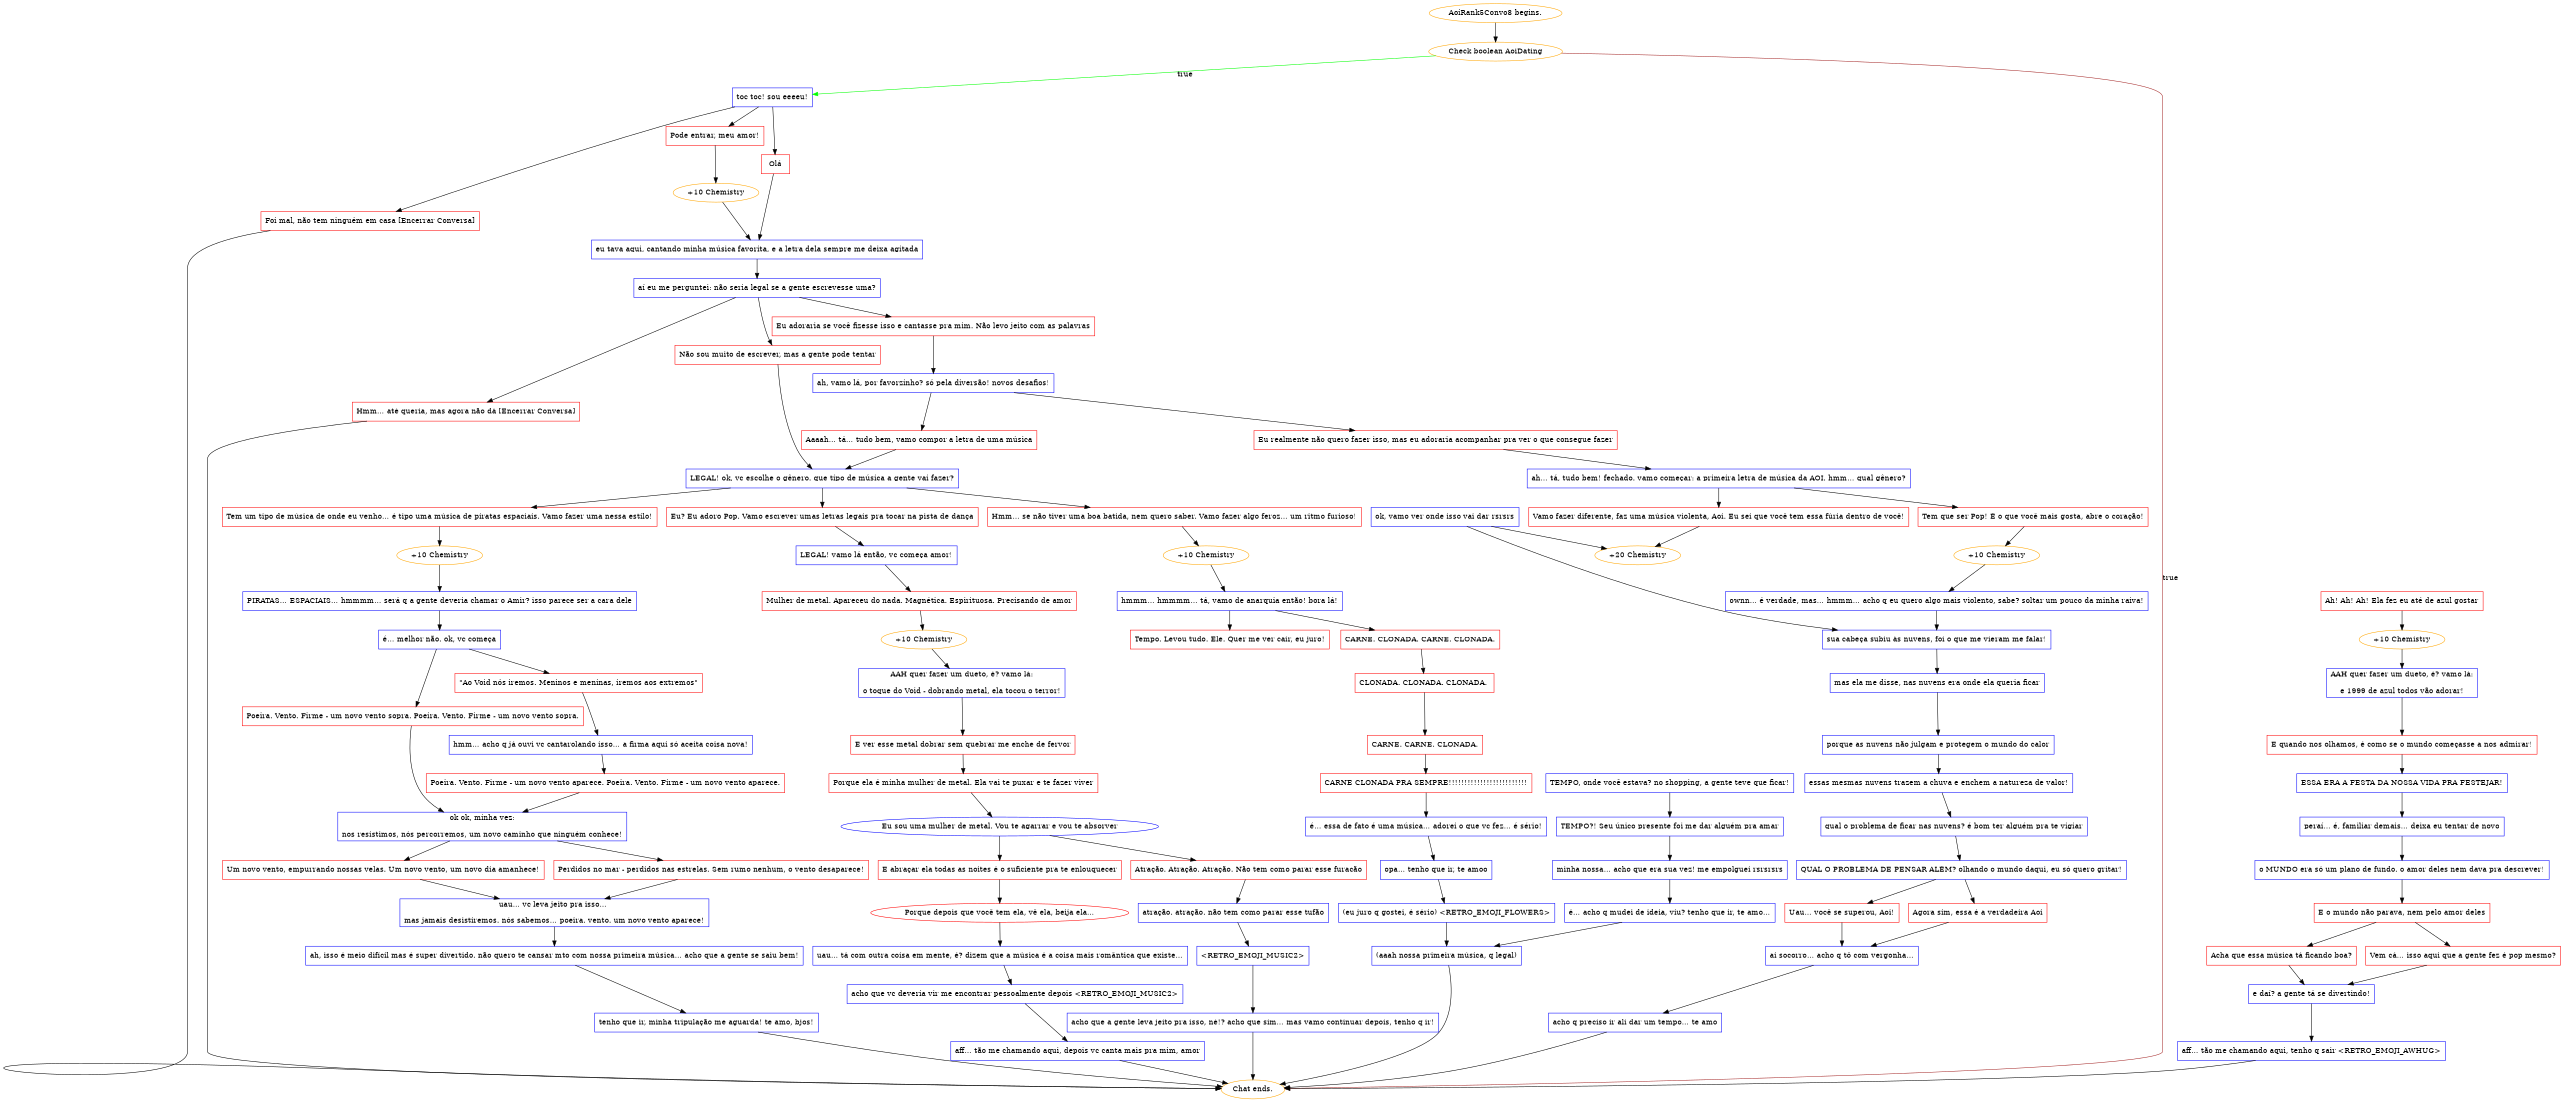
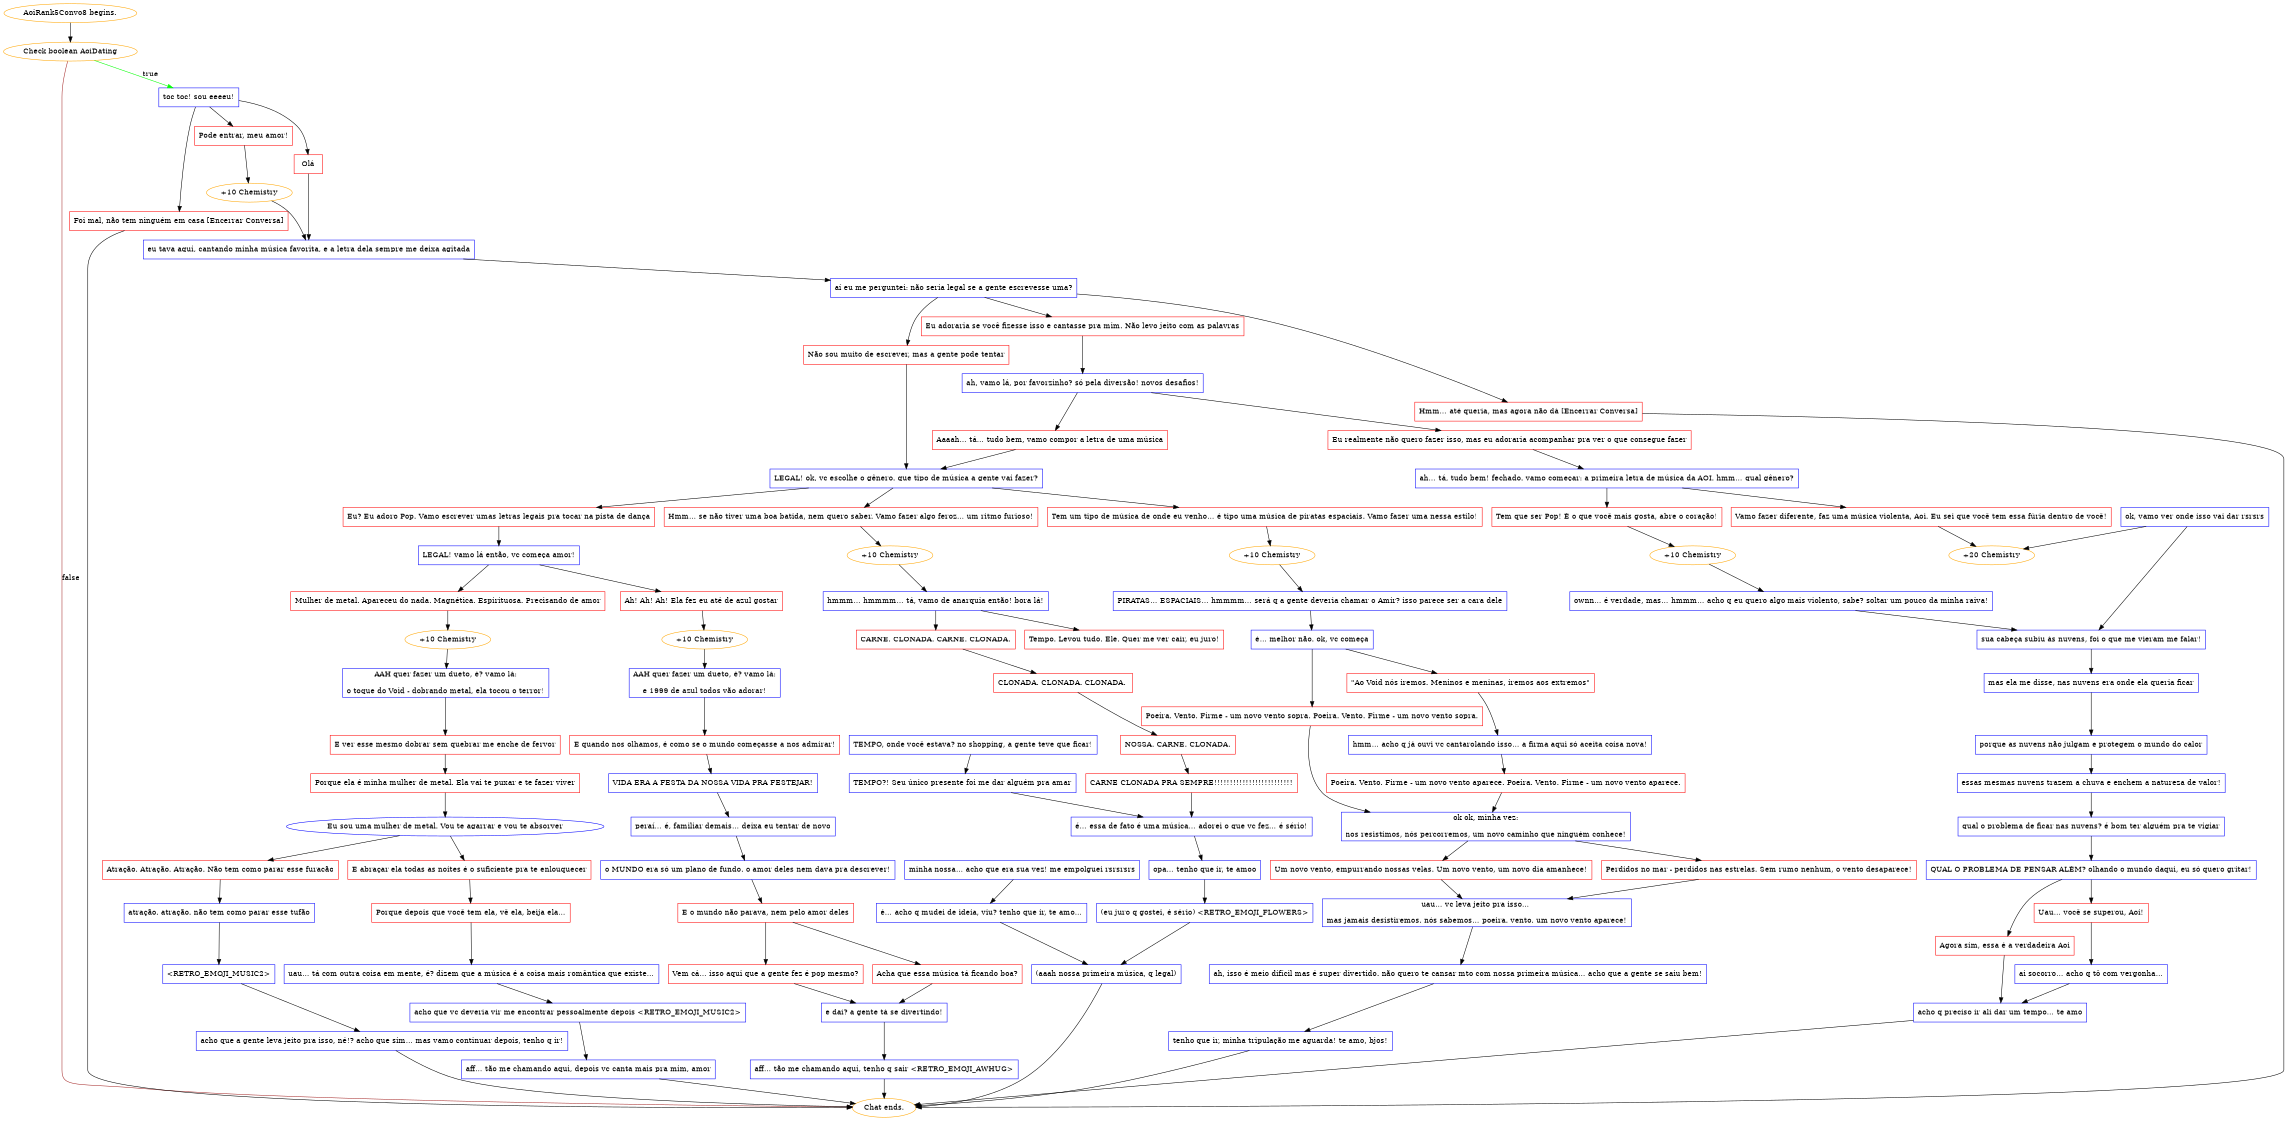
edge "LEGAL! vamo lá então, vc começa amor!" -> "Ah! Ah! Ah! Ela fez eu até de azul gostar": added
edge "Check boolean AoiDating" -> "Chat ends.": label "true" -> "false"
node "E ver esse metal dobrar sem quebrar me enche de fervor": label "E ver esse metal dobrar sem quebrar me enche de fervor" -> "E ver esse mesmo dobrar sem quebrar me enche de fervor"
node "CARNE. CARNE. CLONADA.": label "CARNE. CARNE. CLONADA." -> "NOSSA. CARNE. CLONADA."
node "ESSA ERA A FESTA DA NOSSA VIDA PRA FESTEJAR!": label "ESSA ERA A FESTA DA NOSSA VIDA PRA FESTEJAR!" -> "VIDA ERA A FESTA DA NOSSA VIDA PRA FESTEJAR!"
edge "TEMPO?! Seu único presente foi me dar alguém pra amar" -> "minha nossa… acho que era sua vez! me empolguei rsrsrsrs": now "TEMPO?! Seu único presente foi me dar alguém pra amar" -> "é… essa de fato é uma música… adorei o que vc fez… é sério!"
node "Porque depois que você tem ela, vê ela, beija ela…": shape ellipse -> box
edge "Agora sim, essa é a verdadeira Aoi" -> "ai socorro… acho q tô com vergonha…": now "Agora sim, essa é a verdadeira Aoi" -> "acho q preciso ir ali dar um tempo… te amo"
